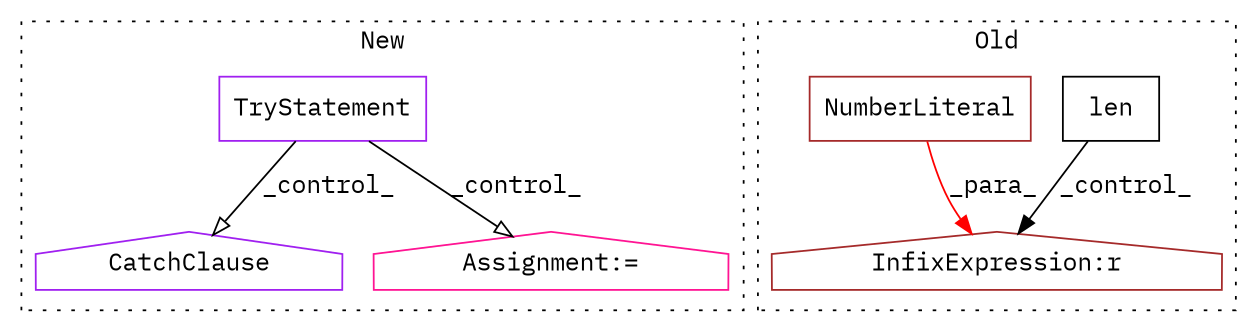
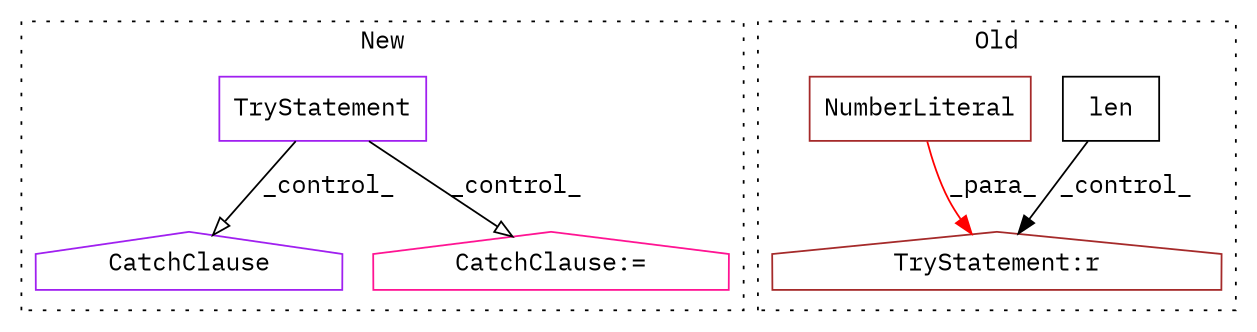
node "Assignment:=": label "Assignment:=" -> "CatchClause:="
node "InfixExpression:r": label "InfixExpression:r" -> "TryStatement:r"
